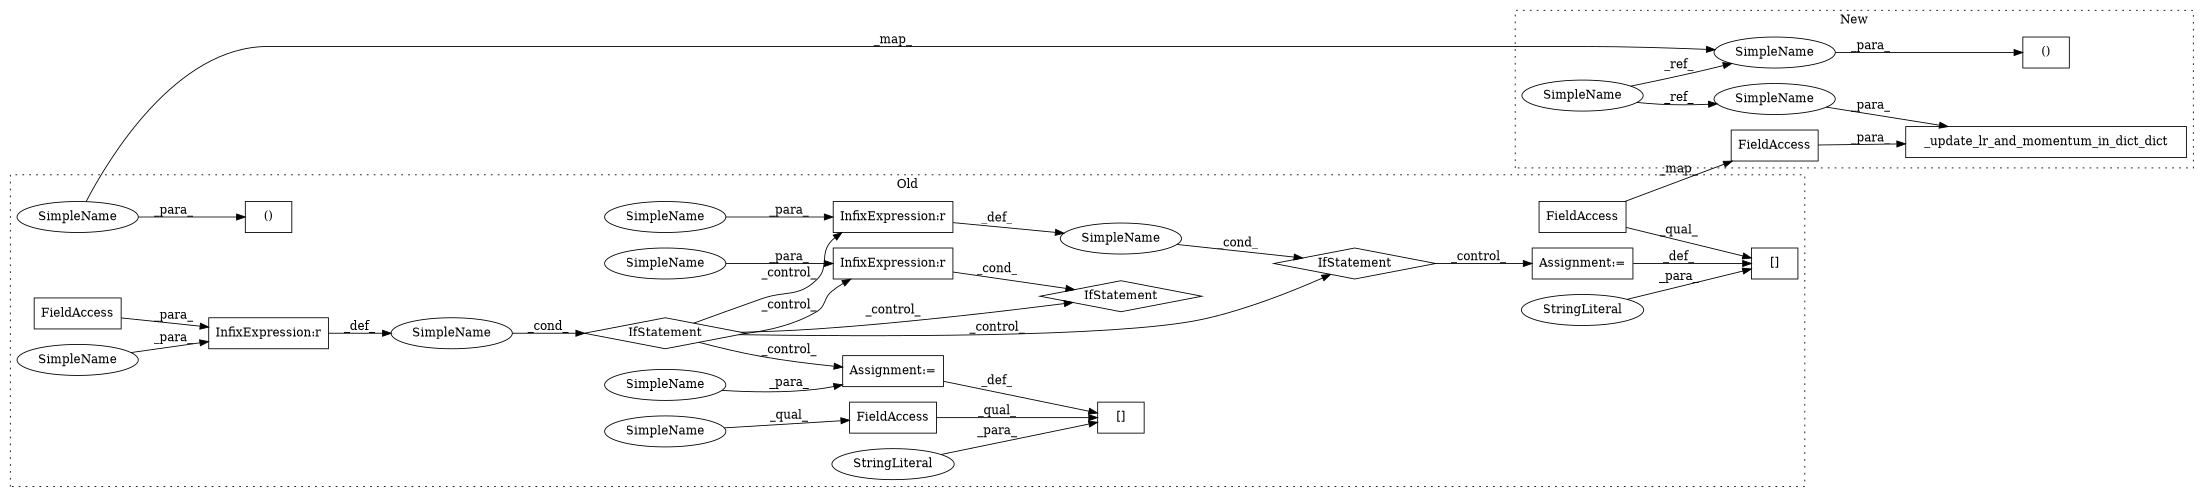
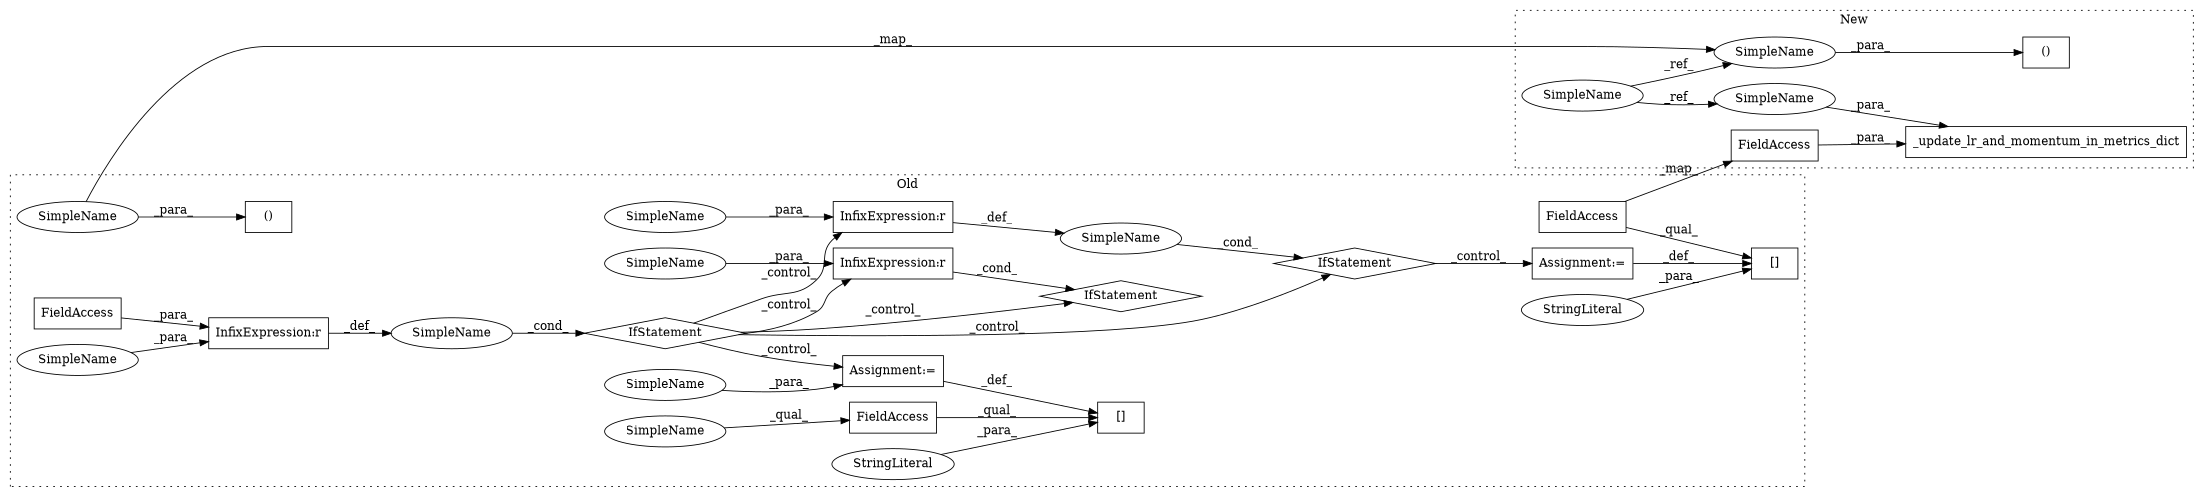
node "_update_lr_and_momentum_in_dict_dict": label "_update_lr_and_momentum_in_dict_dict" -> "_update_lr_and_momentum_in_metrics_dict"
